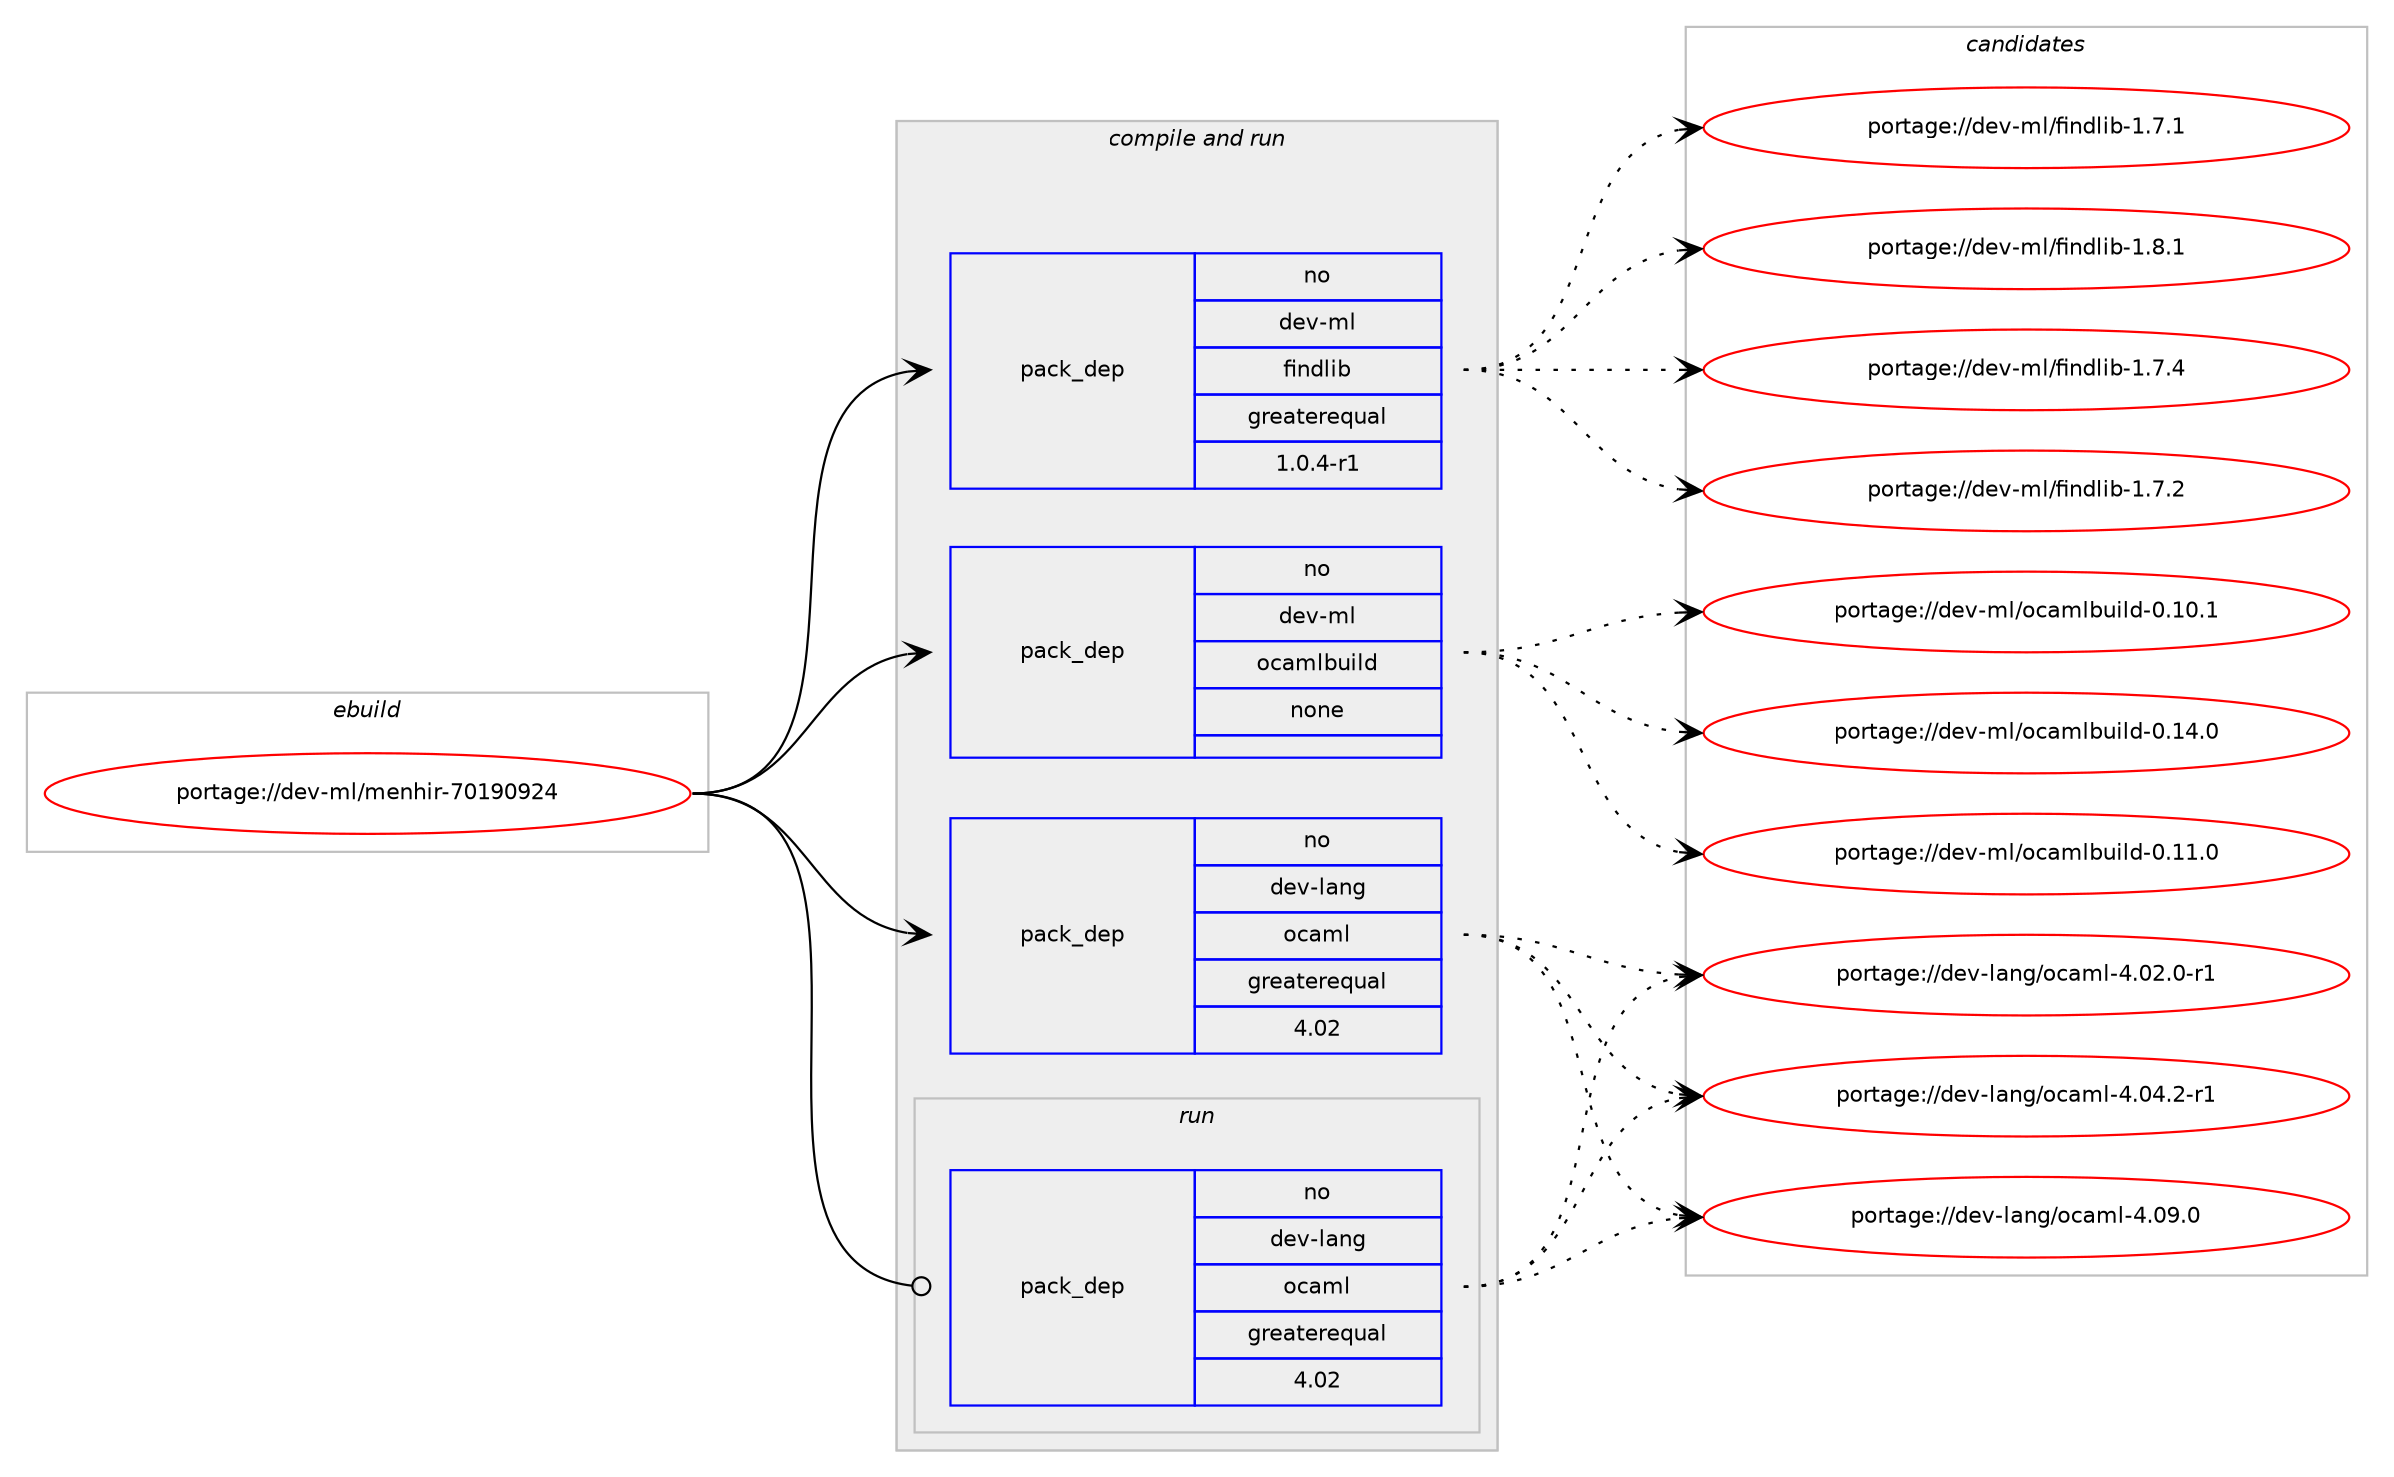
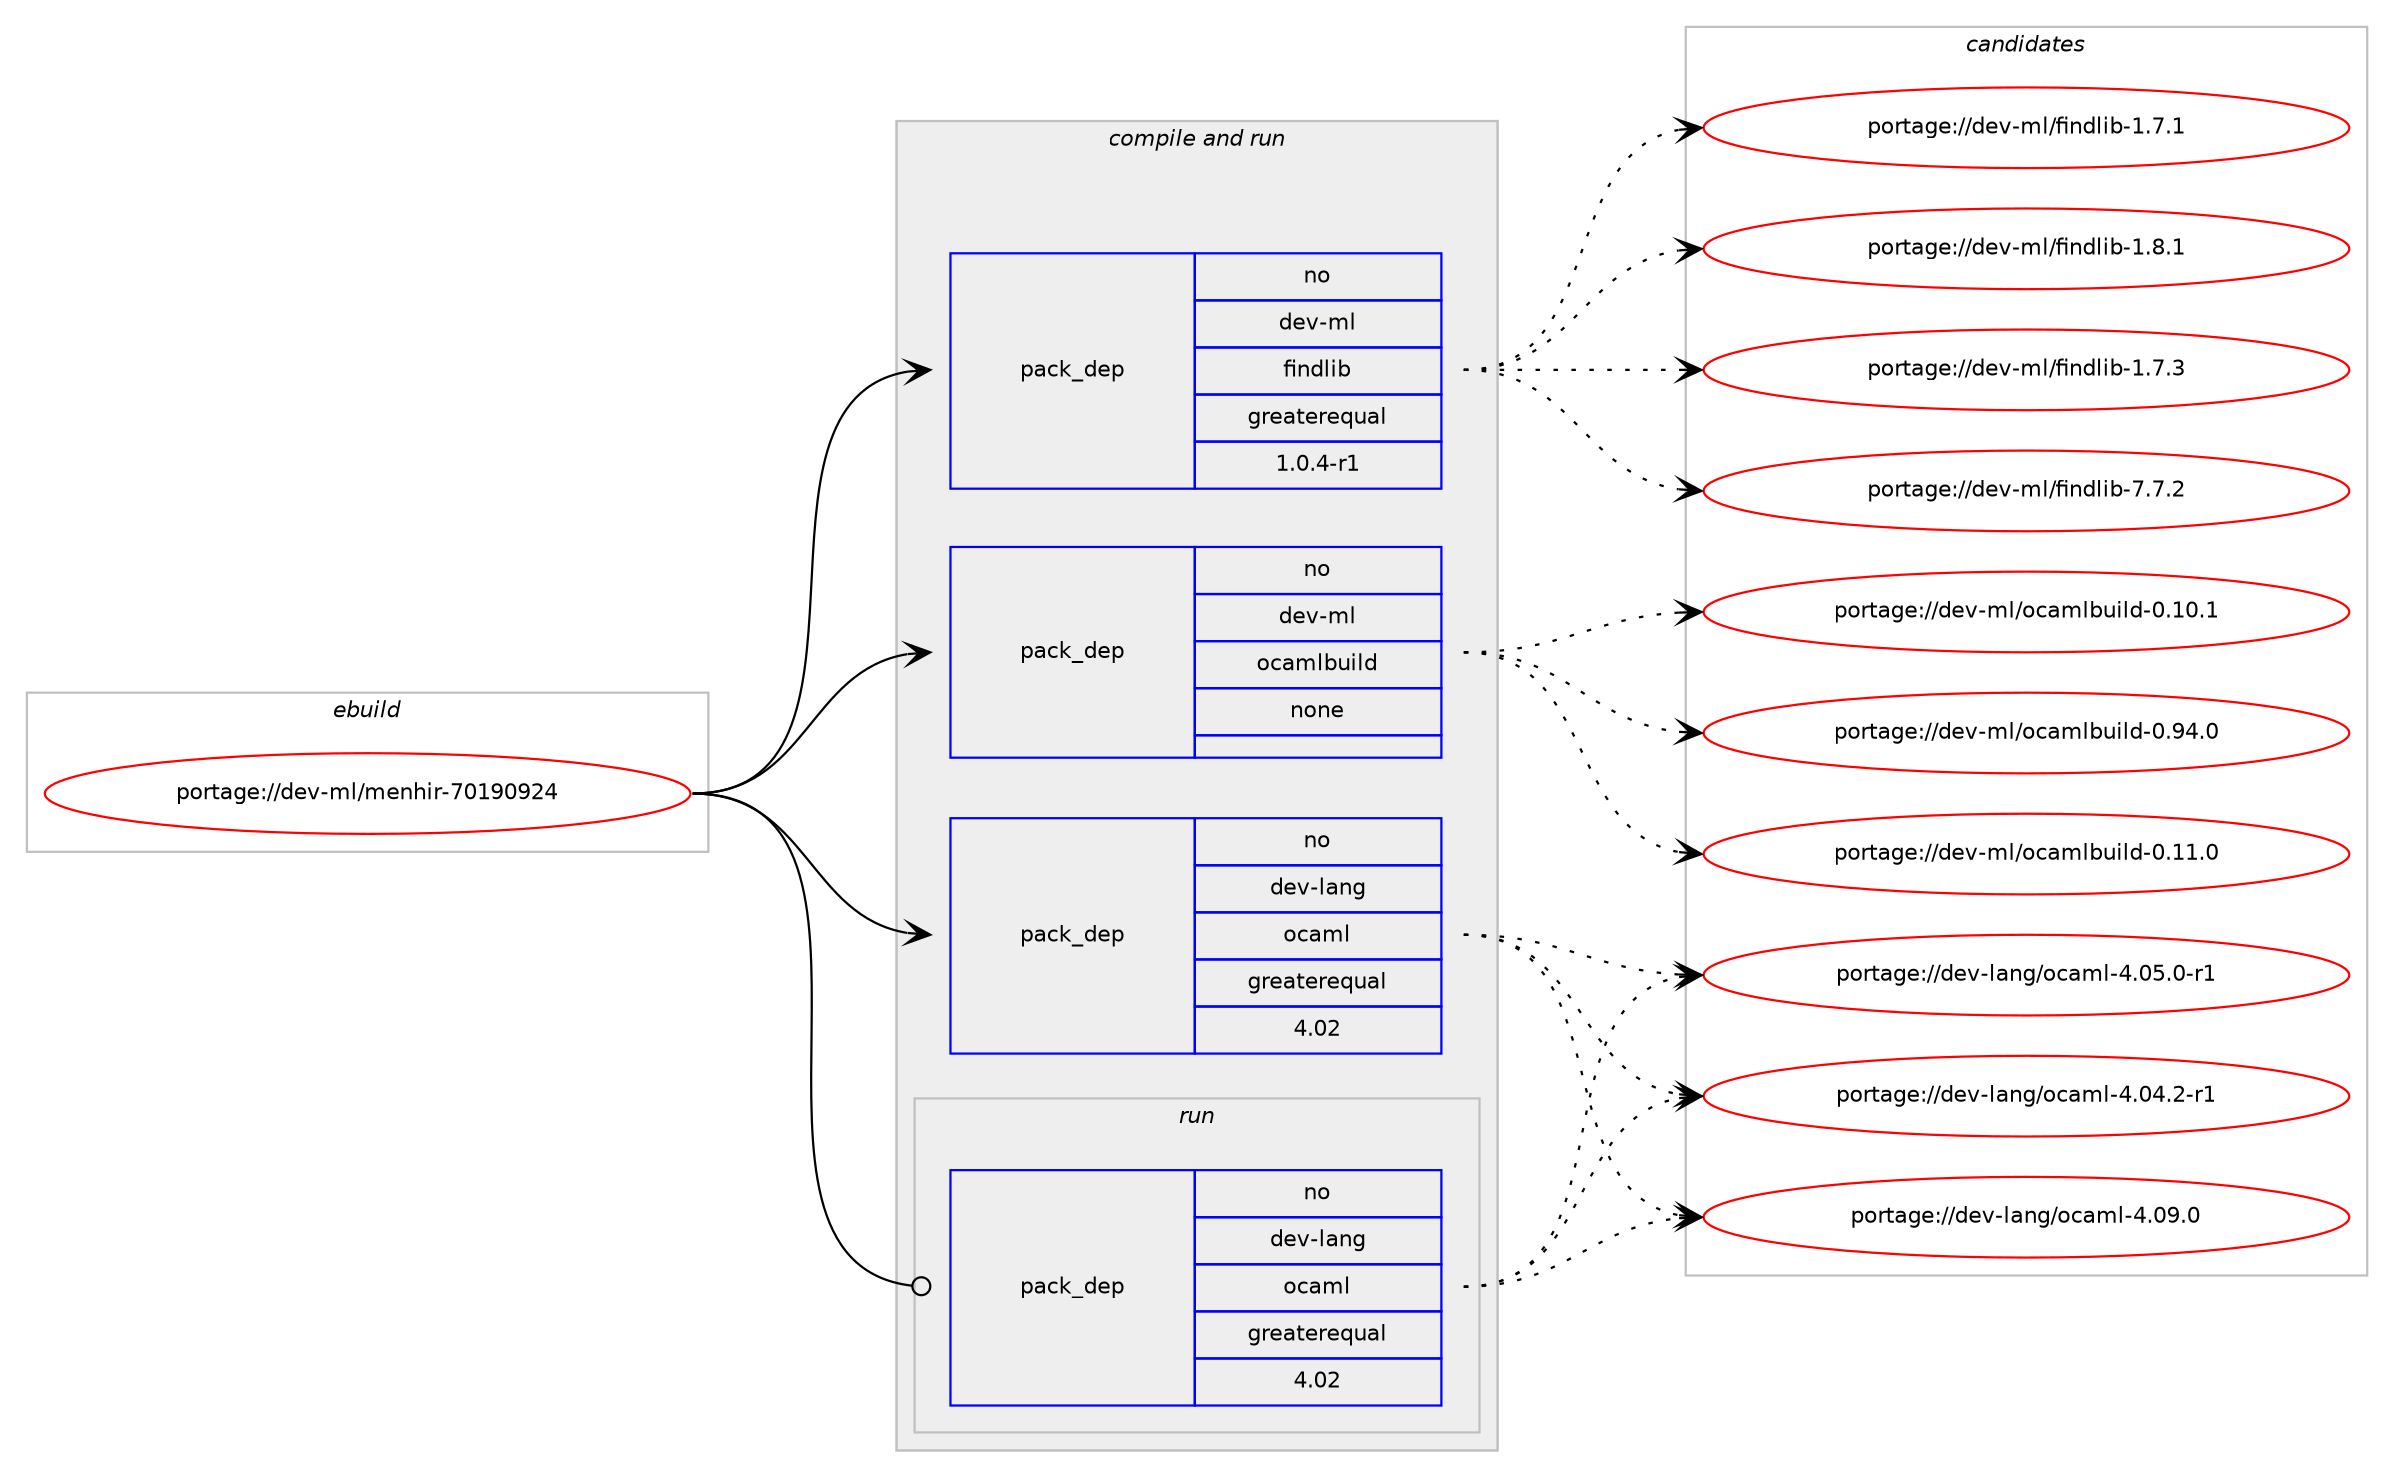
node "portage://dev-ml/findlib-1.7.4": label "portage://dev-ml/findlib-1.7.4" -> "portage://dev-ml/findlib-1.7.3"
node "portage://dev-ml/findlib-1.7.2": label "portage://dev-ml/findlib-1.7.2" -> "portage://dev-ml/findlib-7.7.2"
node "portage://dev-ml/ocamlbuild-0.14.0": label "portage://dev-ml/ocamlbuild-0.14.0" -> "portage://dev-ml/ocamlbuild-0.94.0"
node "portage://dev-lang/ocaml-4.02.0-r1": label "portage://dev-lang/ocaml-4.02.0-r1" -> "portage://dev-lang/ocaml-4.05.0-r1"
